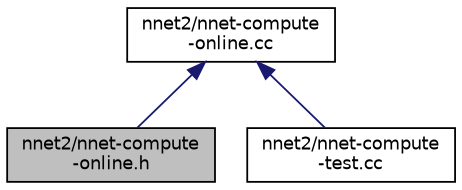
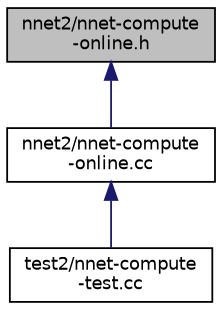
edge "nnet2/nnet-compute -online.h" -> "nnet2/nnet-compute -online.cc": reversed
node "nnet2/nnet-compute -test.cc": label "nnet2/nnet-compute -test.cc" -> "test2/nnet-compute -test.cc"
